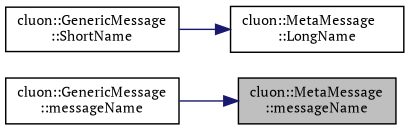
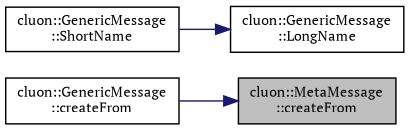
node "cluon::MetaMessage ::LongName": label "cluon::MetaMessage ::LongName" -> "cluon::GenericMessage ::LongName"
node "cluon::GenericMessage ::messageName": label "cluon::GenericMessage ::messageName" -> "cluon::GenericMessage ::createFrom"
node "cluon::MetaMessage ::messageName": label "cluon::MetaMessage ::messageName" -> "cluon::MetaMessage ::createFrom"
